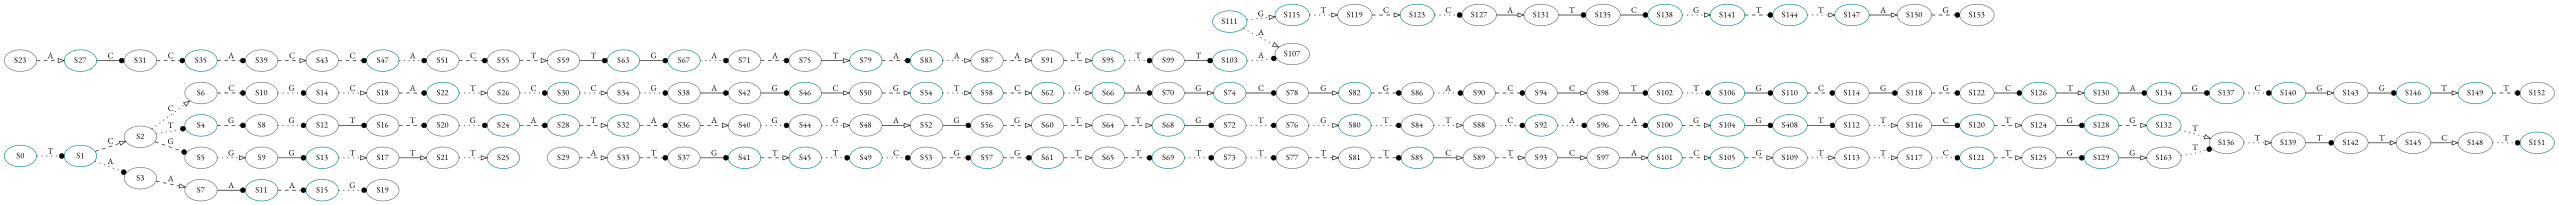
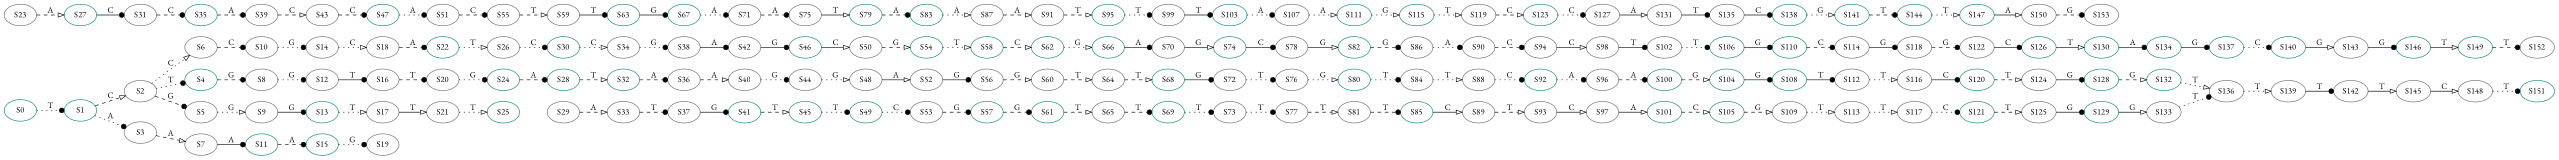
edge "S111" -> "S107": reversed
node "S408": label "S408" -> "S108"
node "S163": label "S163" -> "S133"
